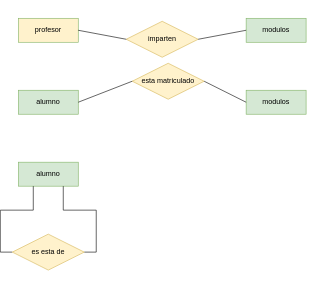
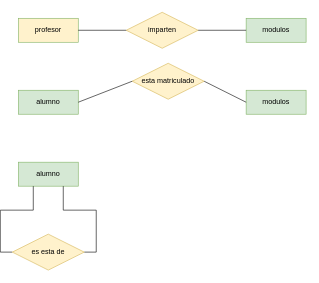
node "imparten": moved (162, 39) -> (162, 30)
